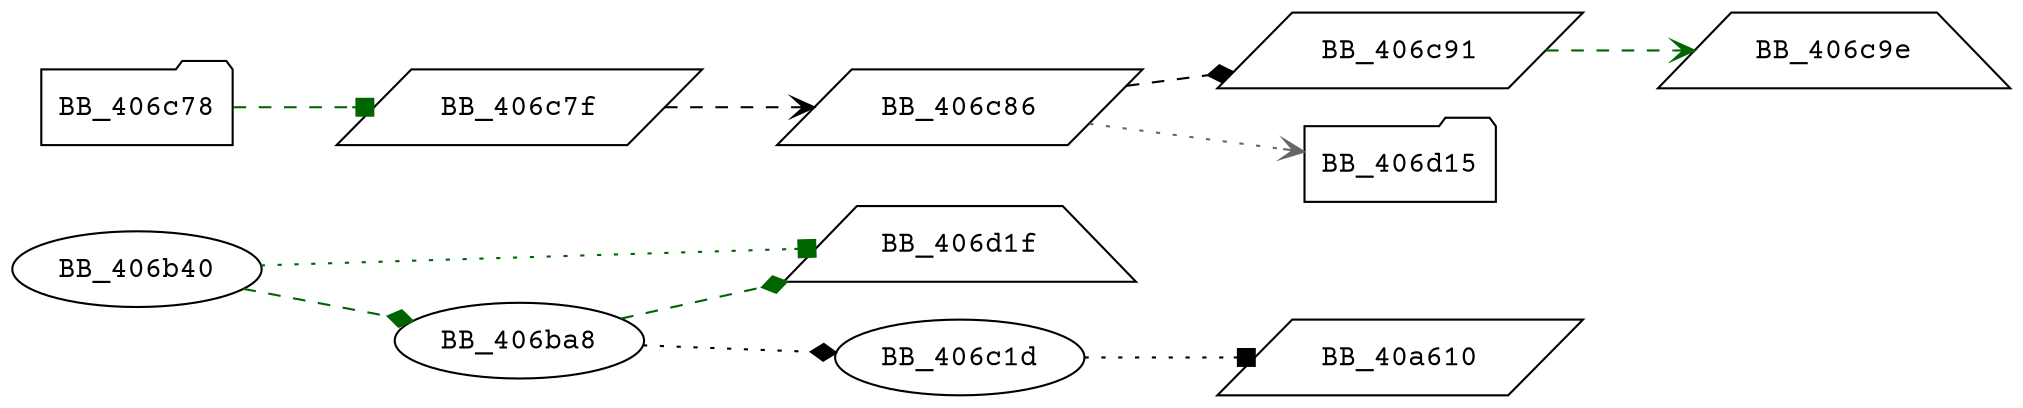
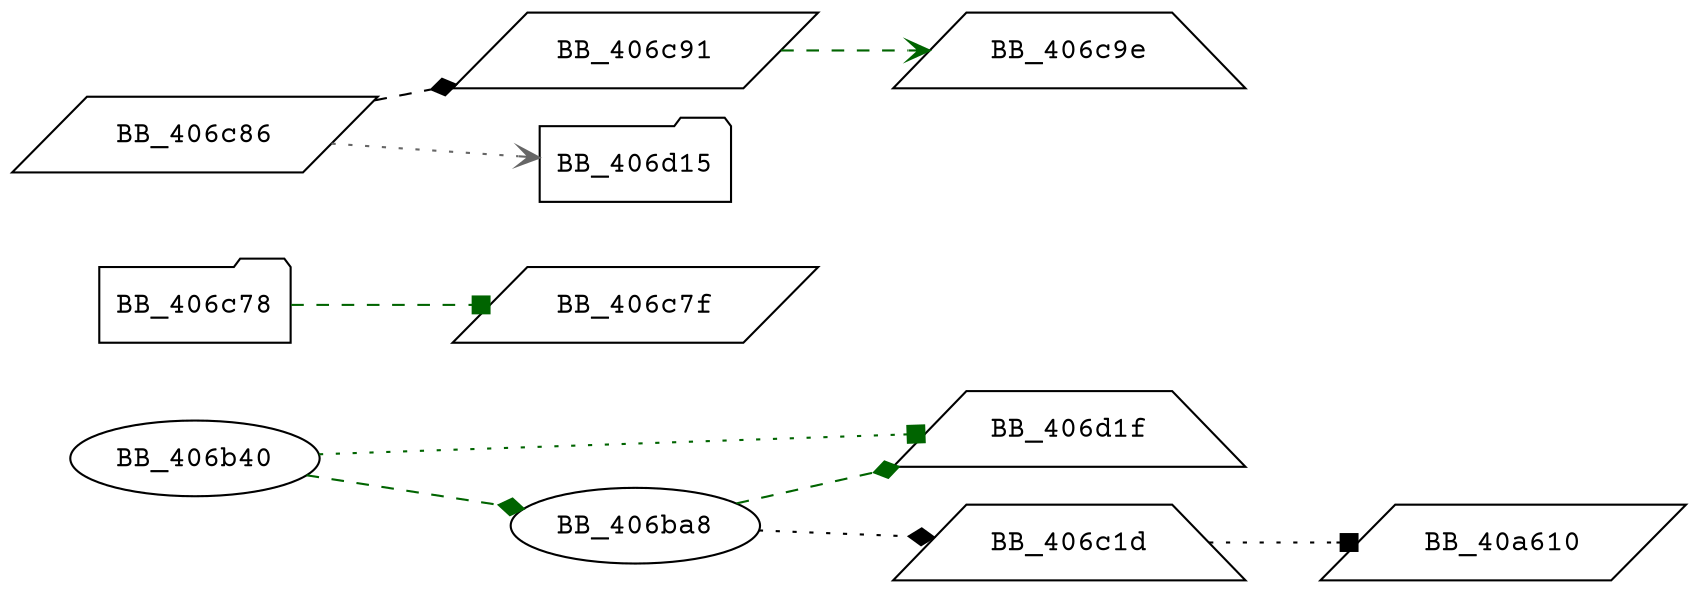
edge "BB_406c7f" -> "BB_406c86": removed
node "BB_406c1d": shape ellipse -> trapezium
